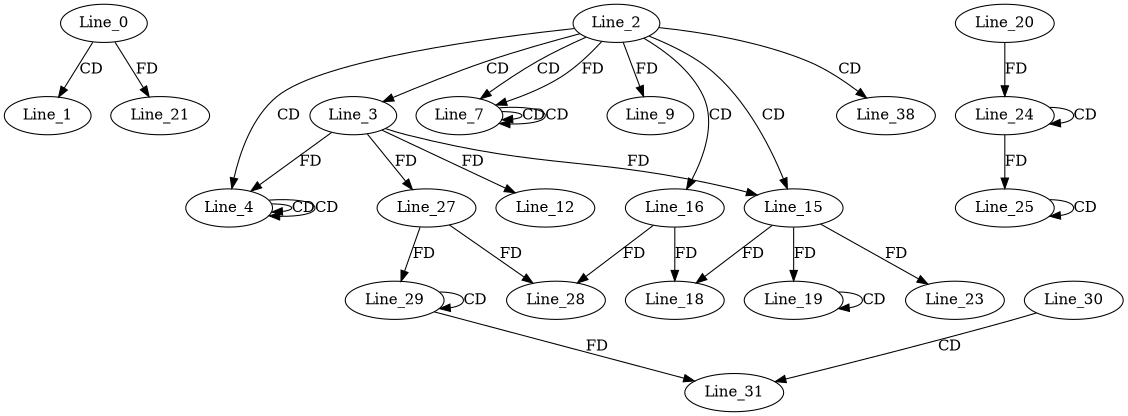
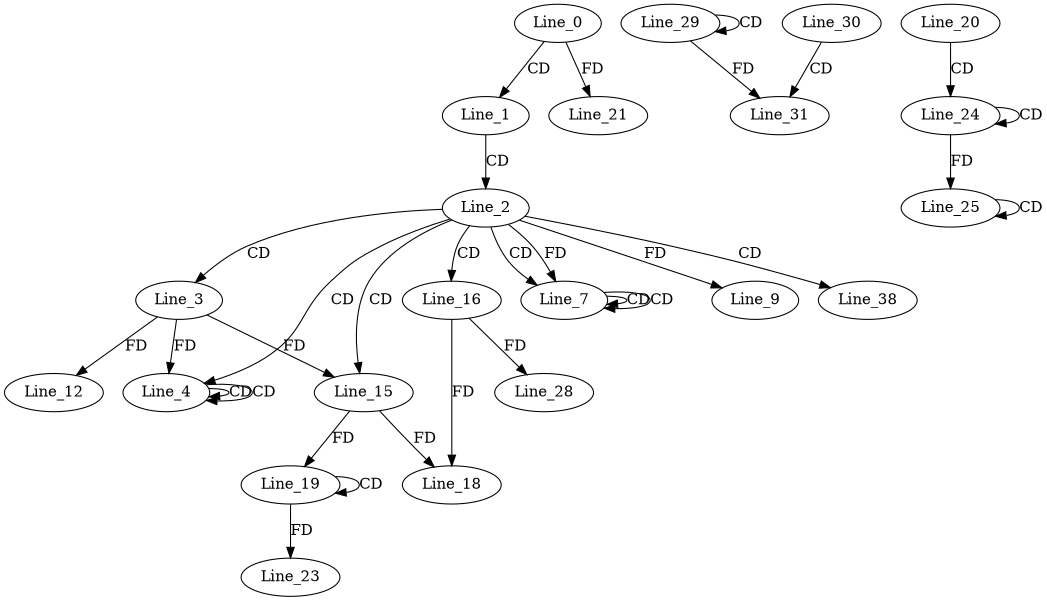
edge "Line_20" -> "Line_24": label "FD" -> "CD"
edge "Line_1" -> "Line_2": added, label "CD"
node "Line_27": removed
edge "Line_15" -> "Line_23": now "Line_19" -> "Line_23"
